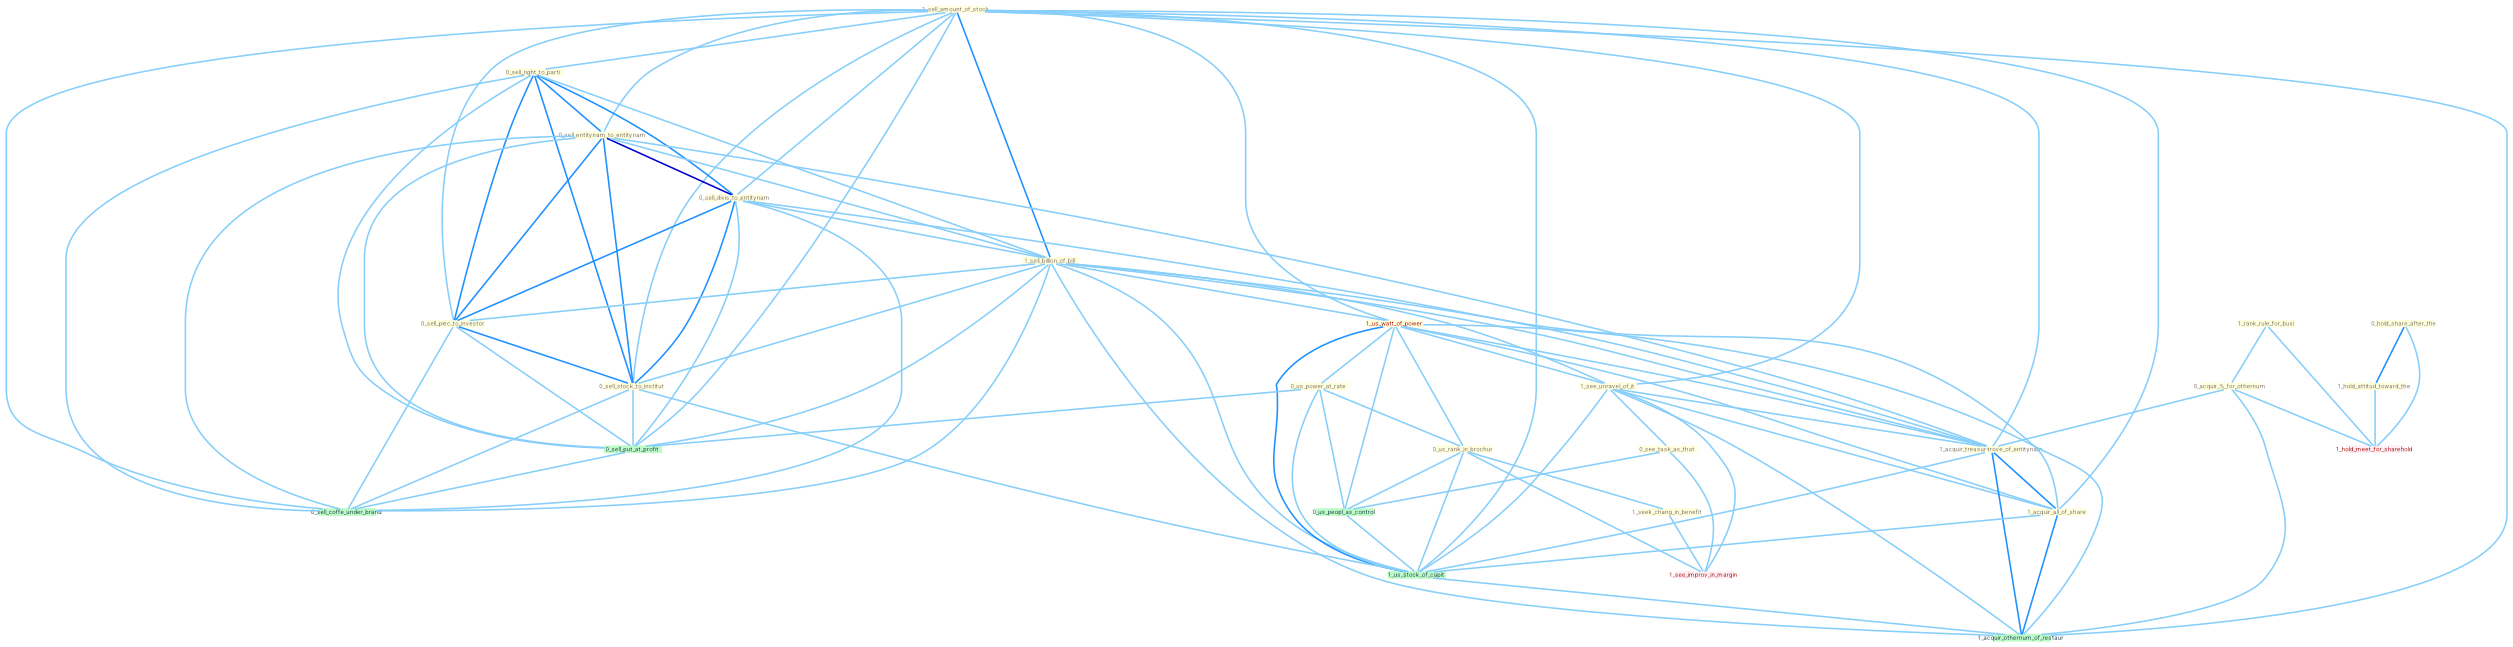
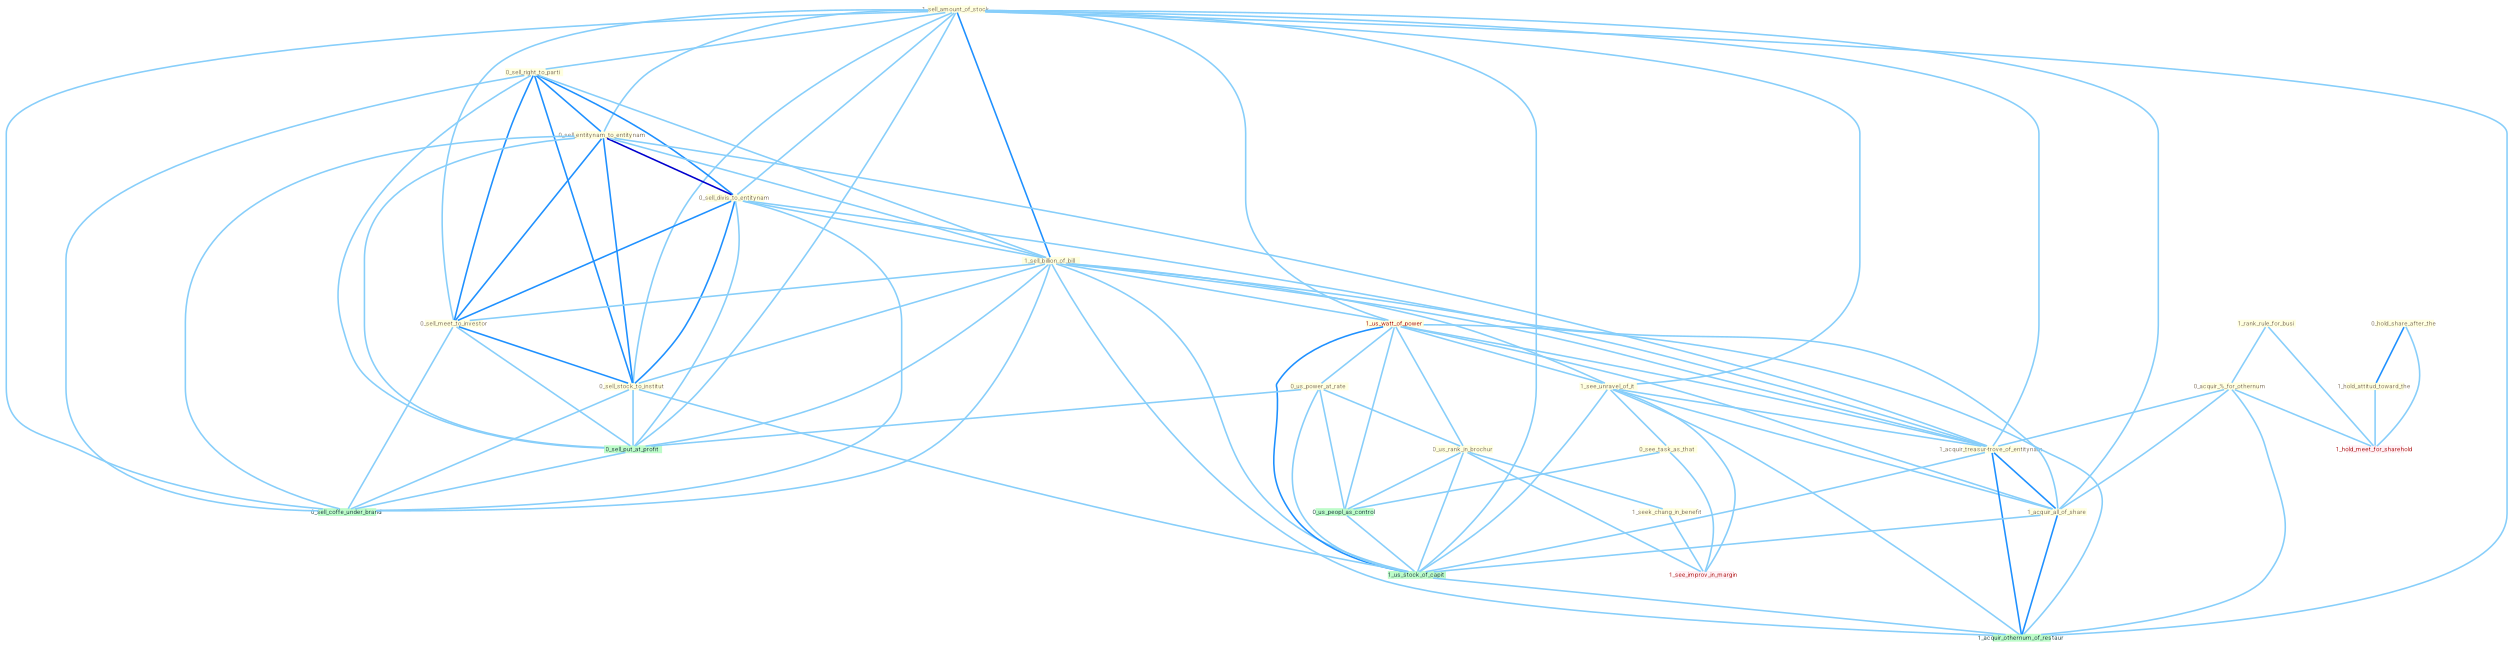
node "0_sell_piec_to_investor": label "0_sell_piec_to_investor" -> "0_sell_meet_to_investor"
edge "0_acquir_%_for_othernum" -- "1_acquir_all_of_share": added
